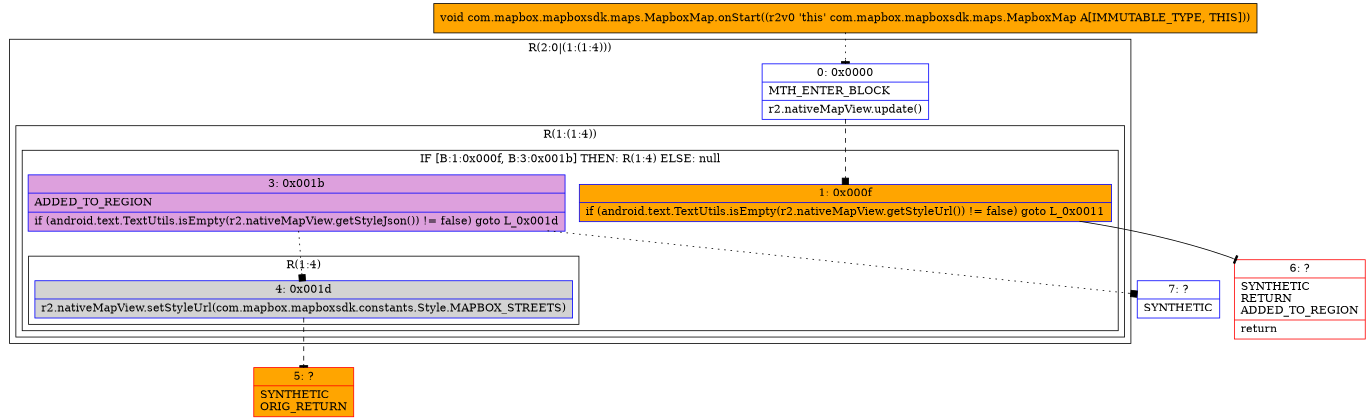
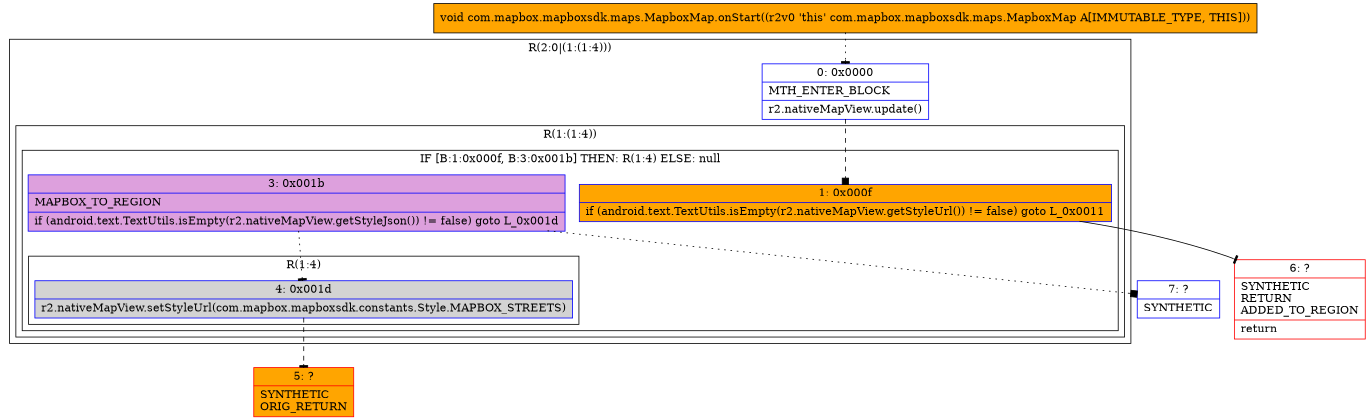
node "3: 0x001b": text "ADDED_TO_REGION" -> "MAPBOX_TO_REGION"
edge "3: 0x001b" -> "4: 0x001d": arrowhead box -> tee
